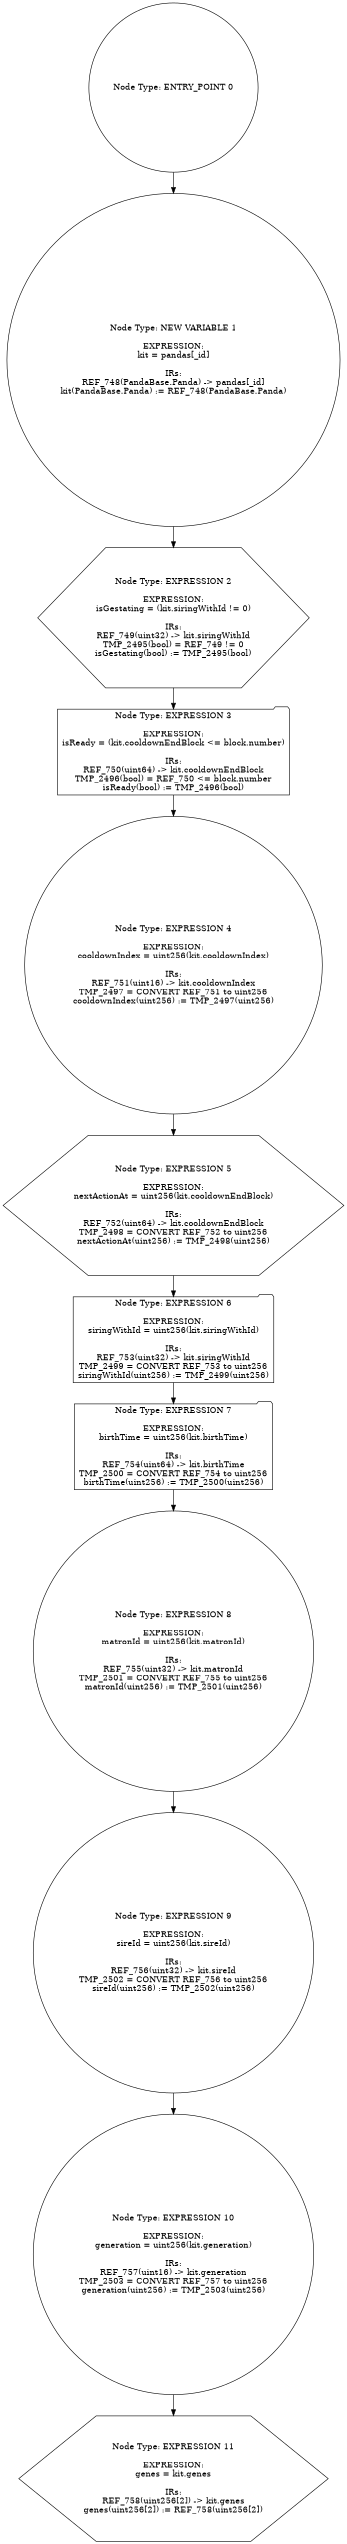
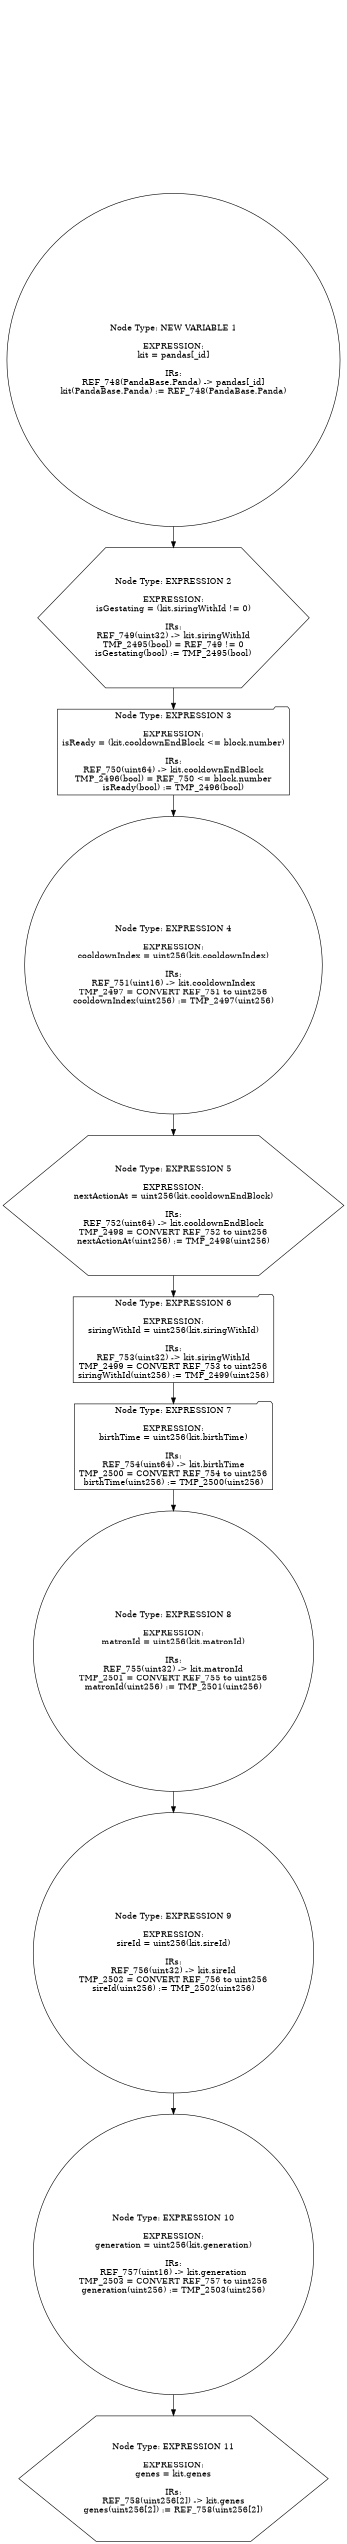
node "Node Type: ENTRY_POINT 0": removed
